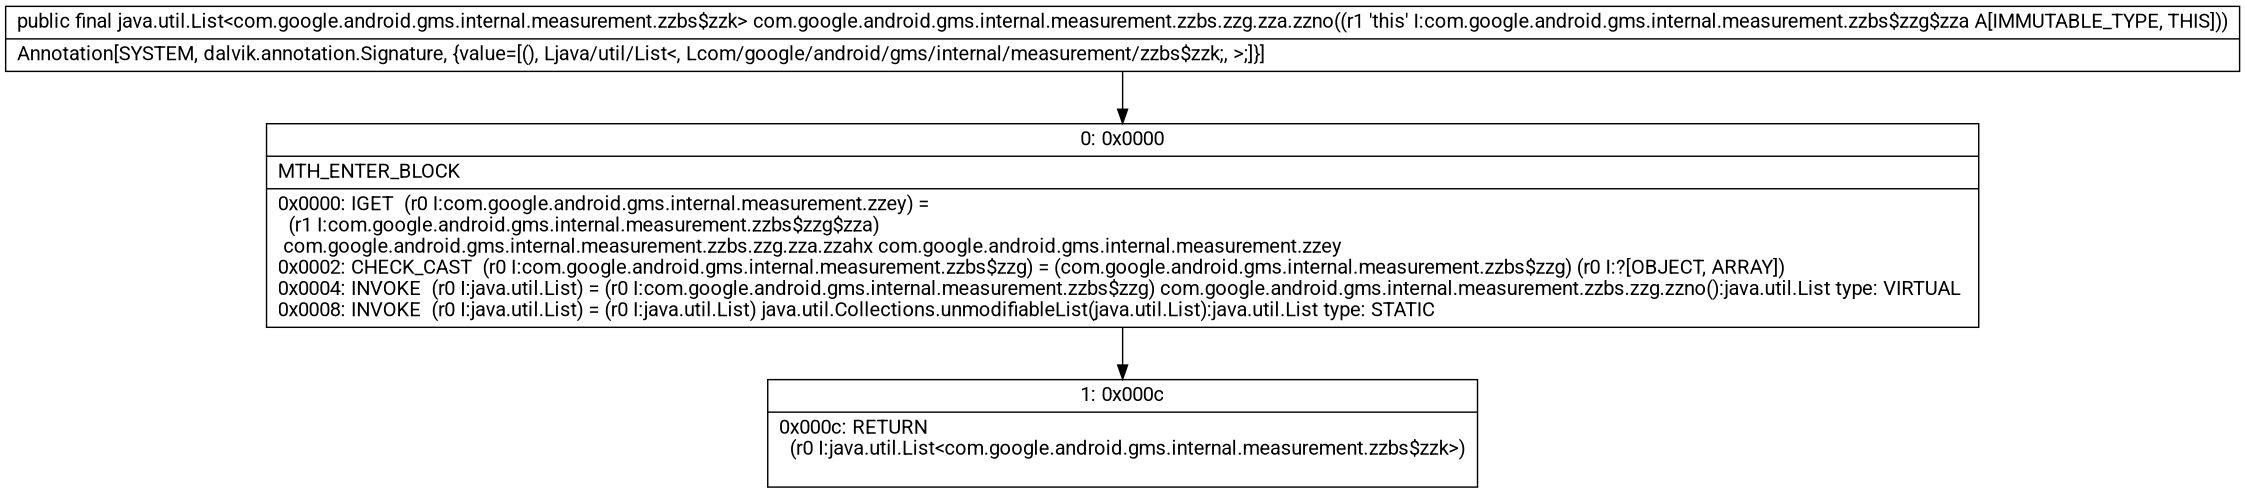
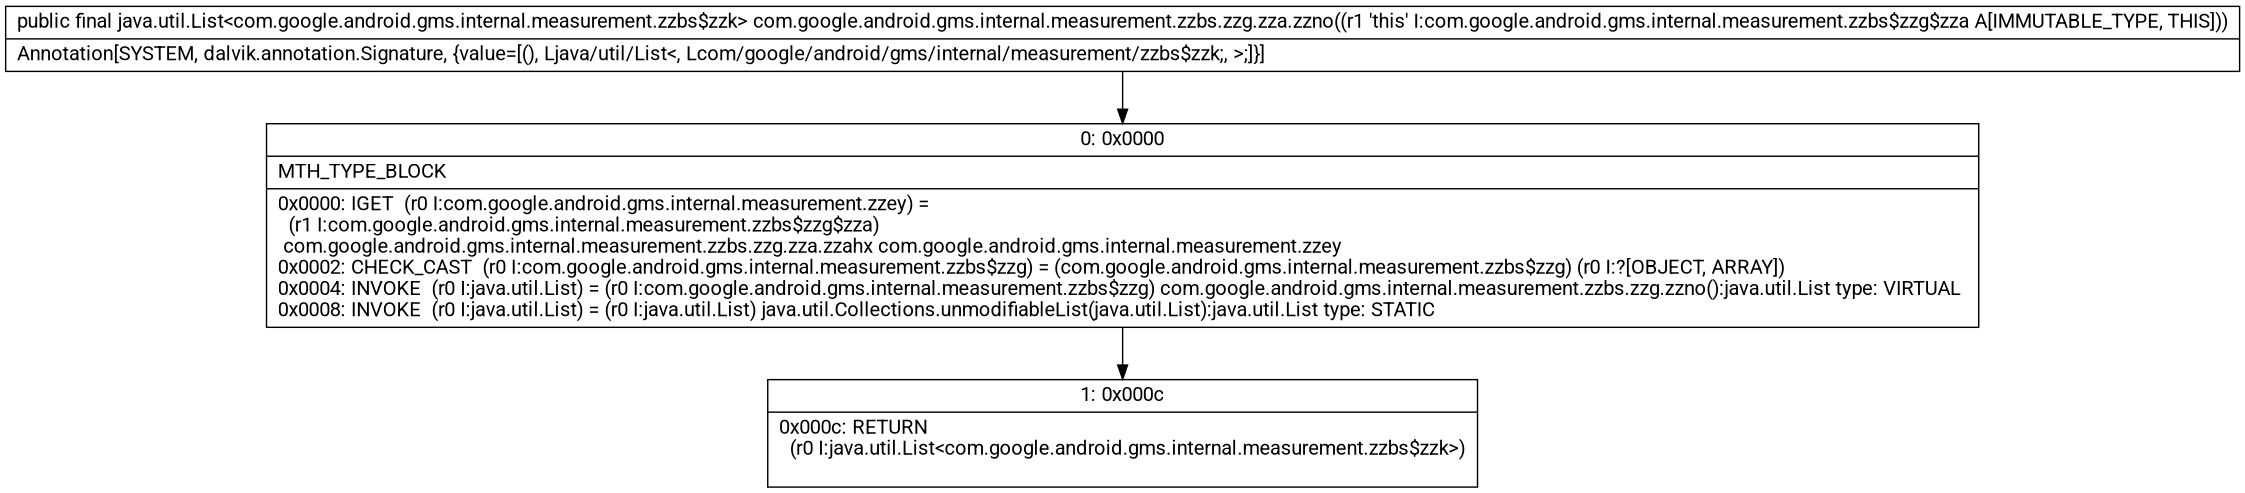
node "0: 0x0000": text "MTH_ENTER_BLOCK" -> "MTH_TYPE_BLOCK"
